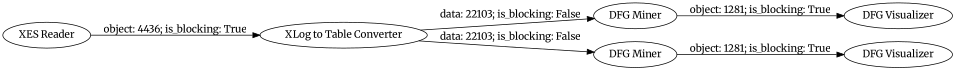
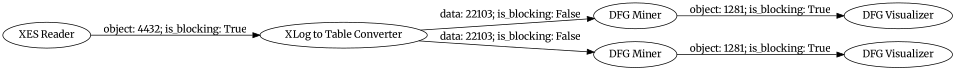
edge "XES Reader" -> "XLog to Table Converter": label "object: 4436; is_blocking: True" -> "object: 4432; is_blocking: True"
